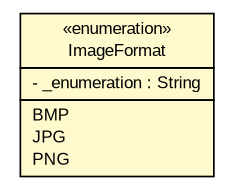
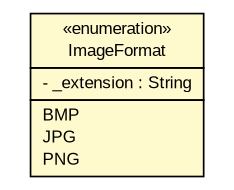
node "ImageFormat": text "- _enumeration : String" -> "- _extension : String"
